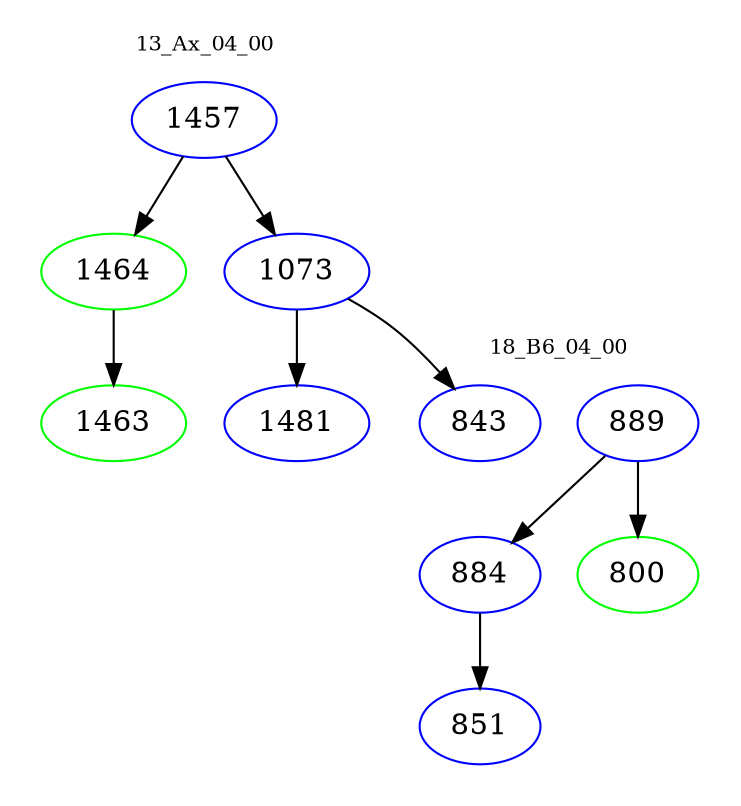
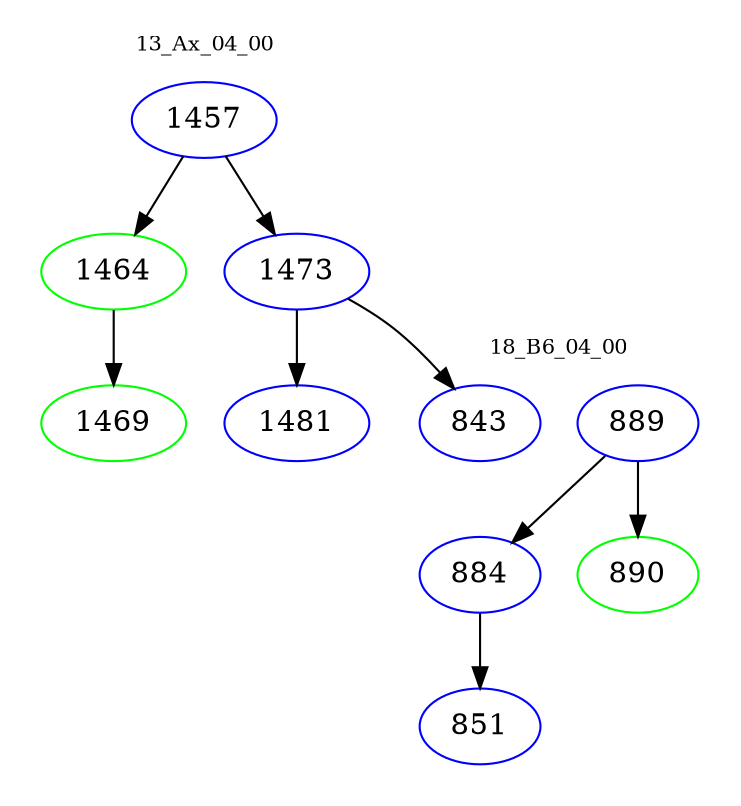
node "1073": label "1073" -> "1473"
node "1463": label "1463" -> "1469"
node "800": label "800" -> "890"
